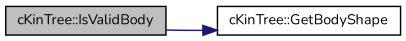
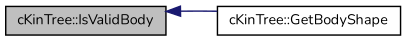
edge "cKinTree::IsValidBody" -> "cKinTree::GetBodyShape": reversed
